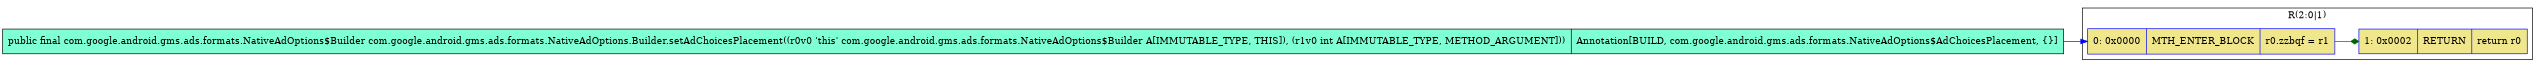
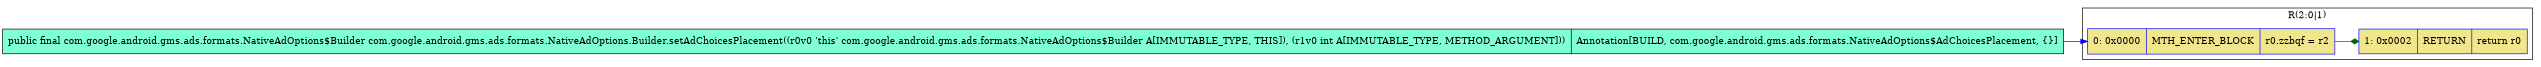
node "0: 0x0000": text "r0.zzbqf = r1" -> "r0.zzbqf = r2"
